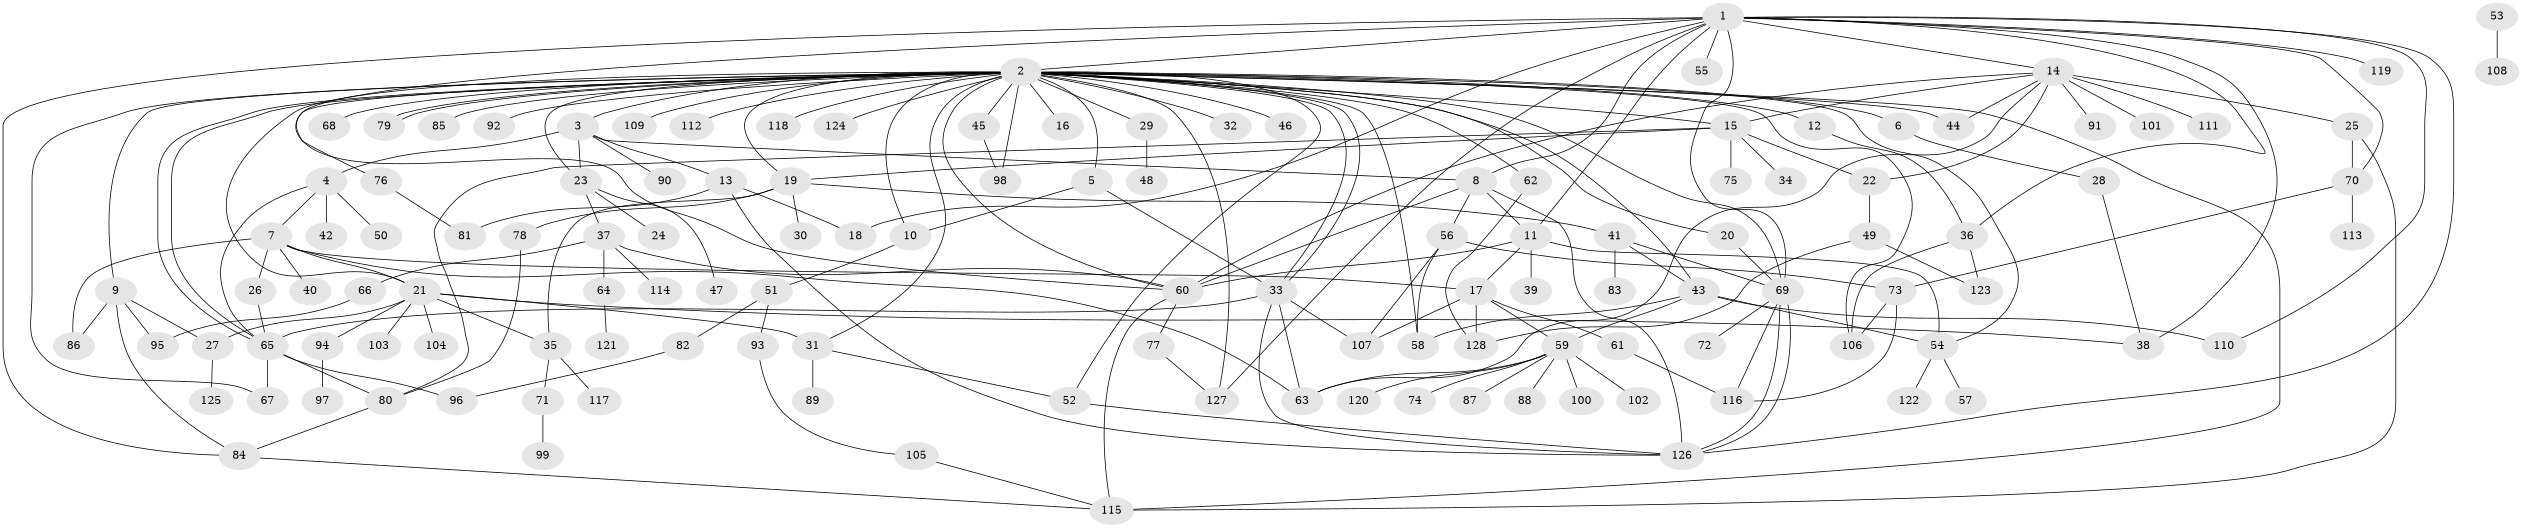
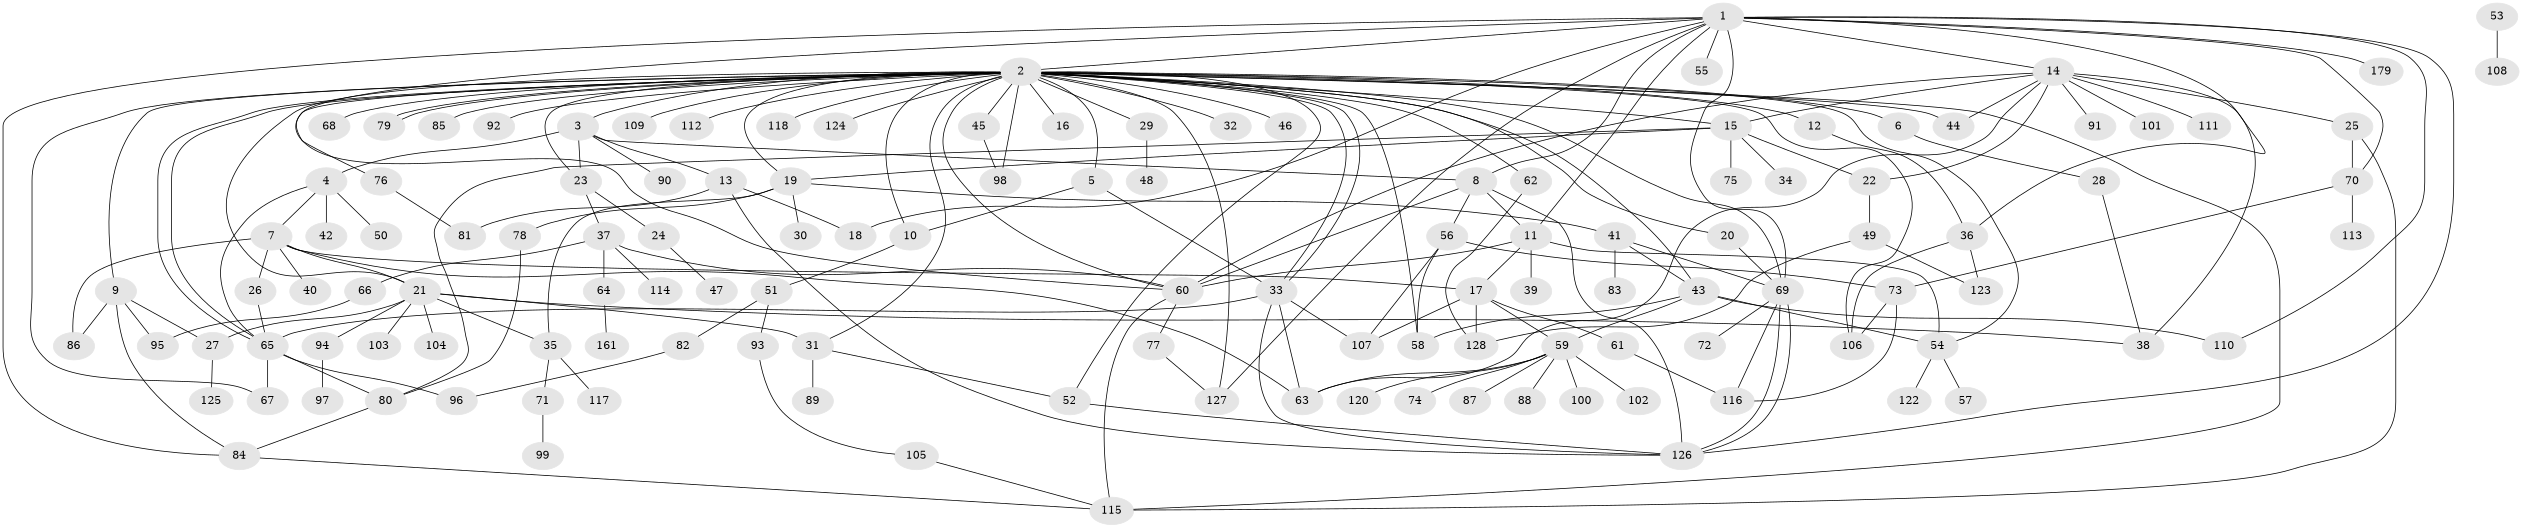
edge "1" -- "38": now "14" -- "38"
node "119": label "119" -> "179"
edge "23" -- "47": now "24" -- "47"
node "121": label "121" -> "161"
